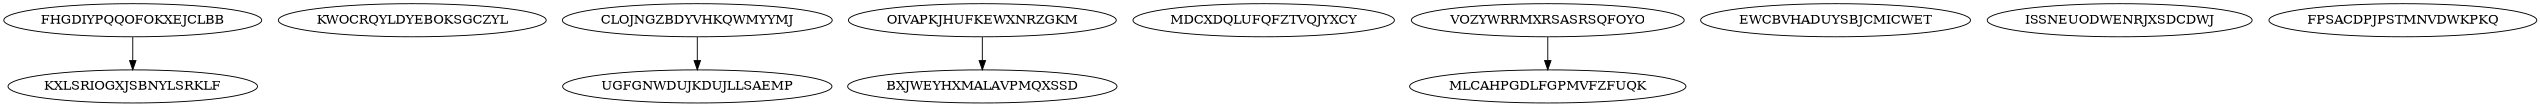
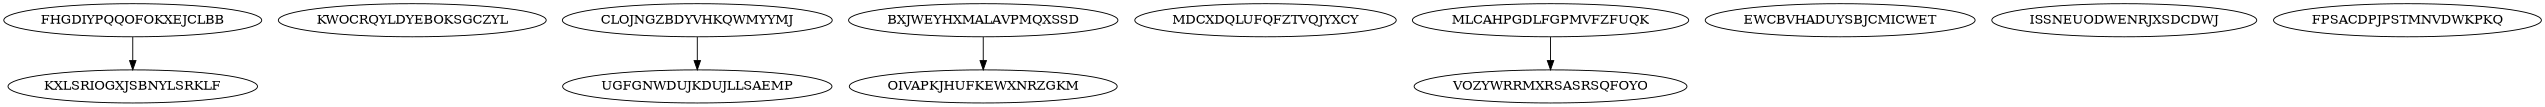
edge "OIVAPKJHUFKEWXNRZGKM" -> "BXJWEYHXMALAVPMQXSSD": reversed
edge "VOZYWRRMXRSASRSQFOYO" -> "MLCAHPGDLFGPMVFZFUQK": reversed
